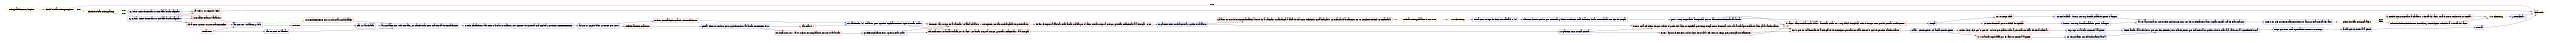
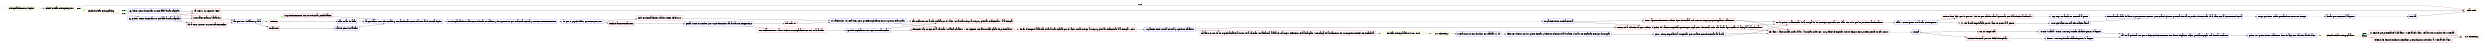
node "y te encanta. ;)": removed
node "¿Primes?": shape box -> ellipse
edge "¿Incarnon?" -> "las que son... brillantes y raras": reversed
